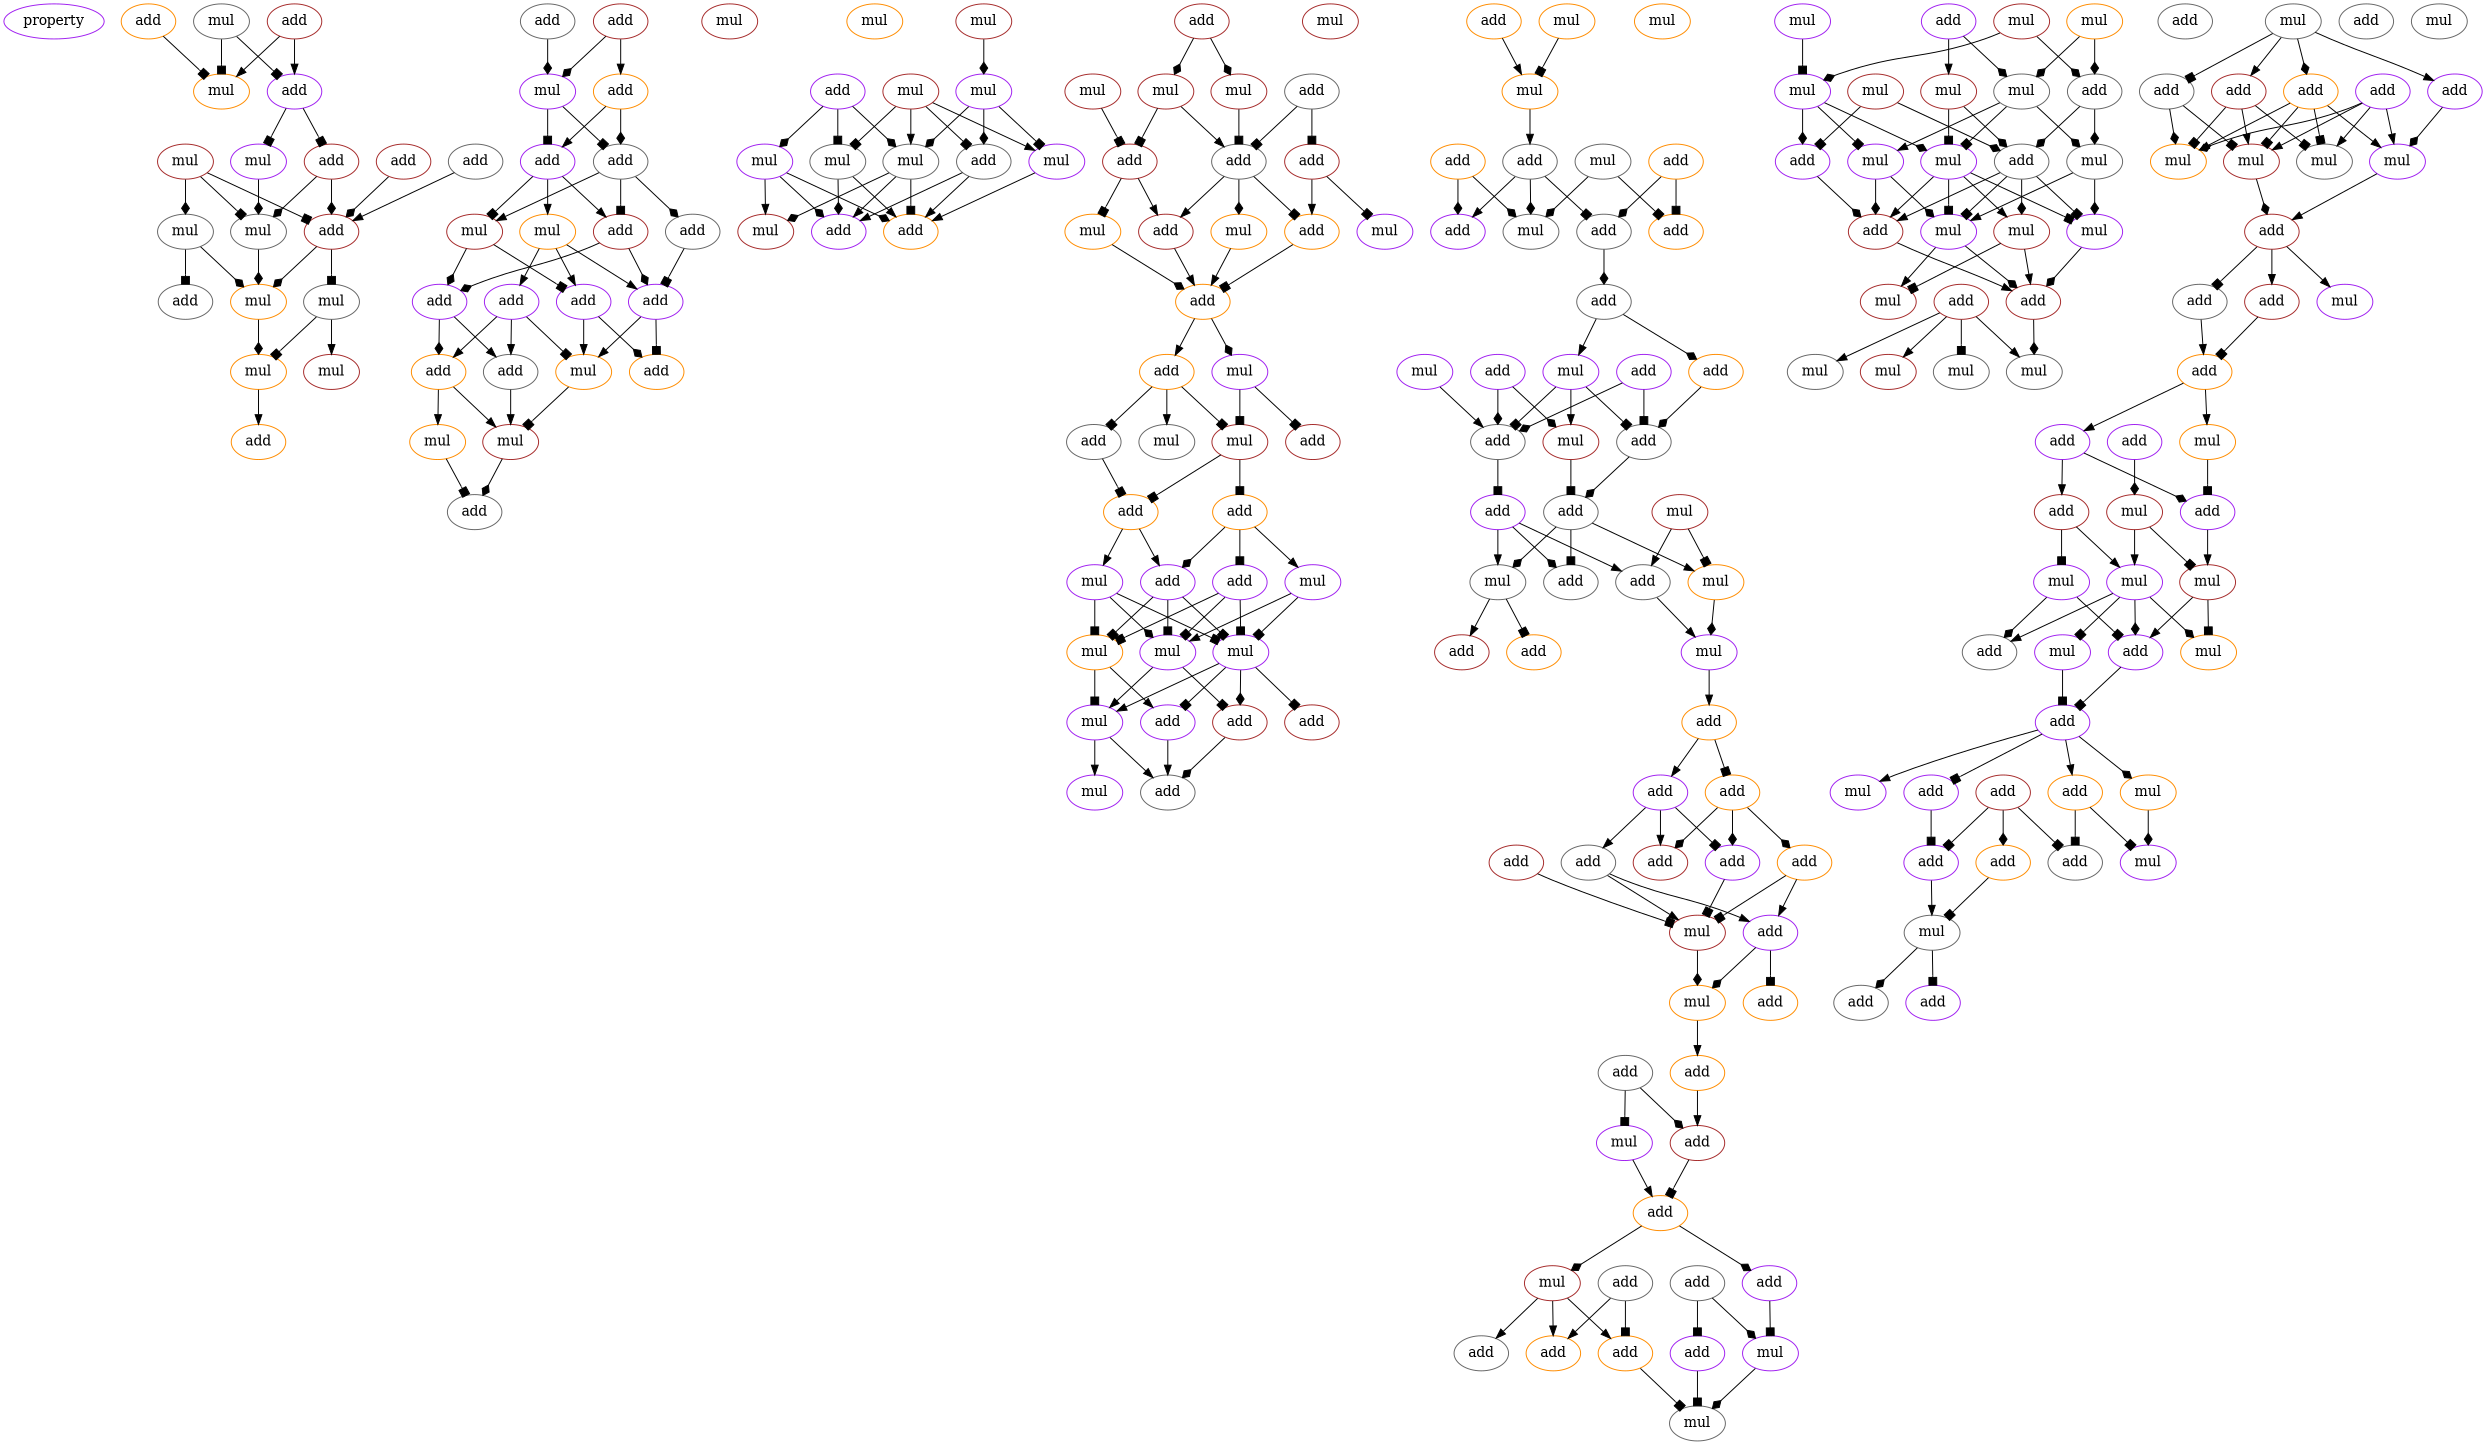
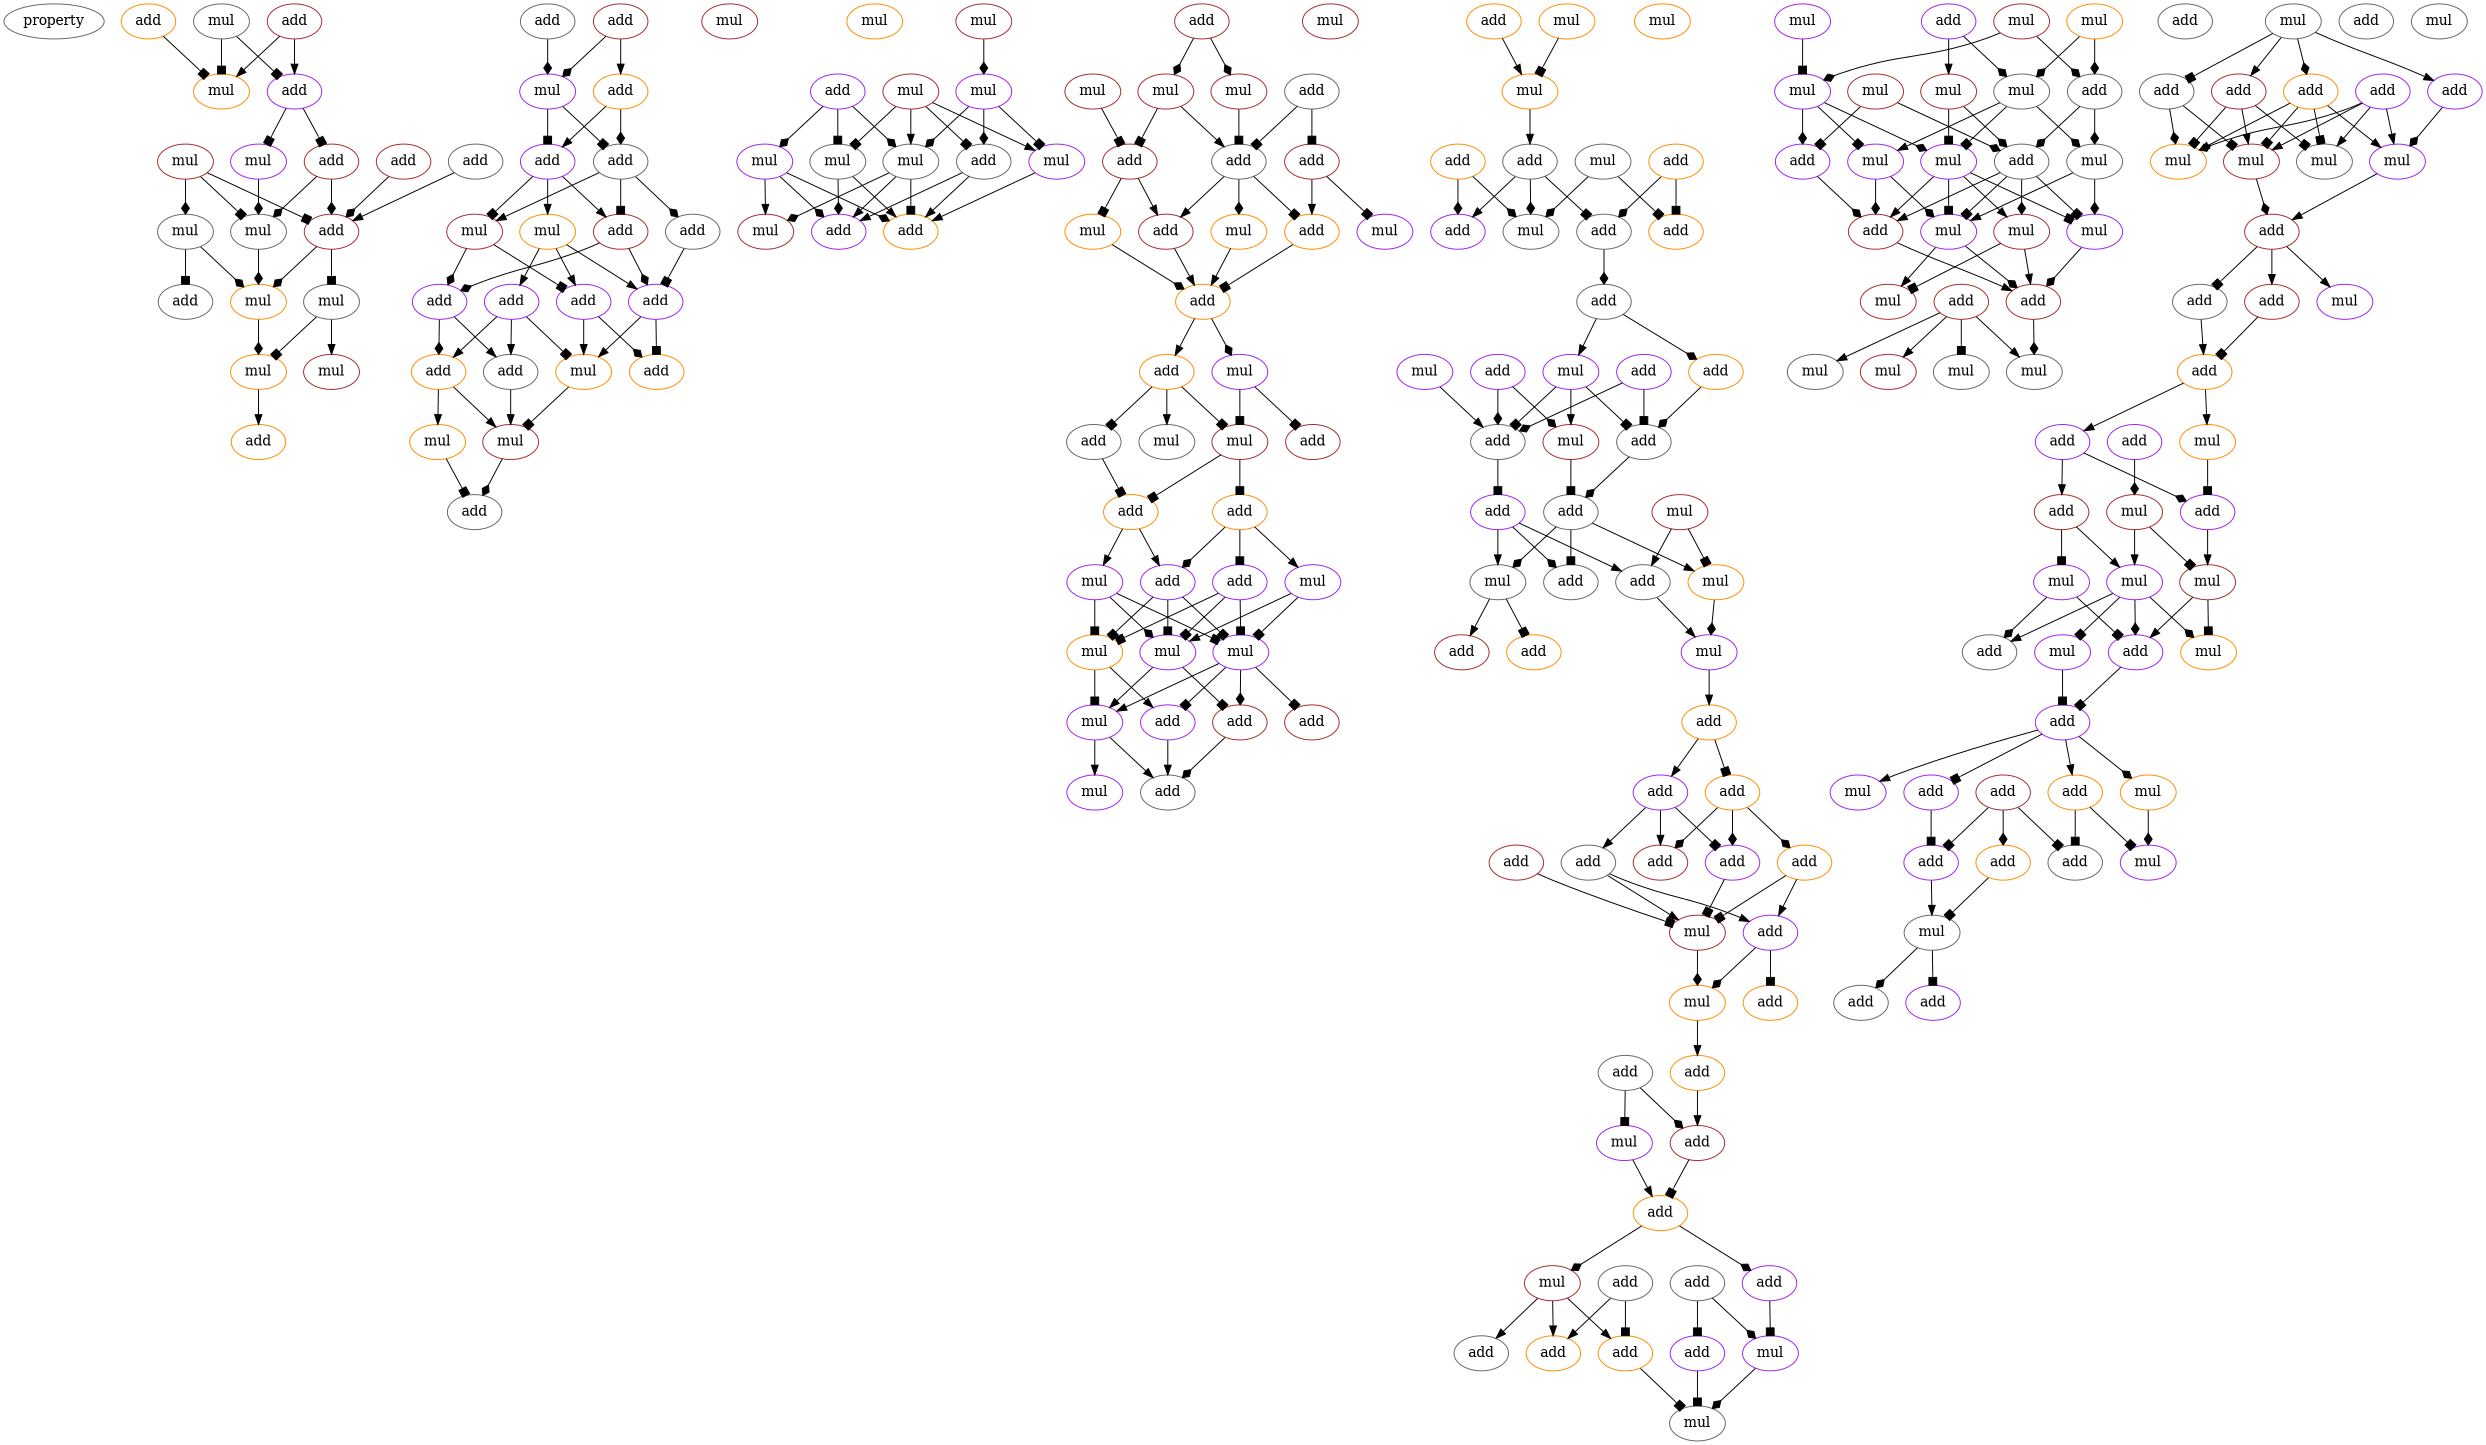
node "property": color purple -> gray40
